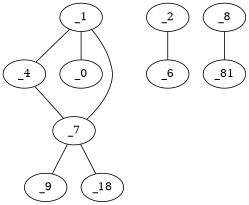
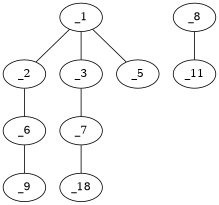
node "_4": label "_4" -> "_3"
node "_0": label "_0" -> "_5"
node "_81": label "_81" -> "_11"
edge "_1" -- "_7": now "_1" -- "_2"
edge "_7" -- "_9": now "_6" -- "_9"
